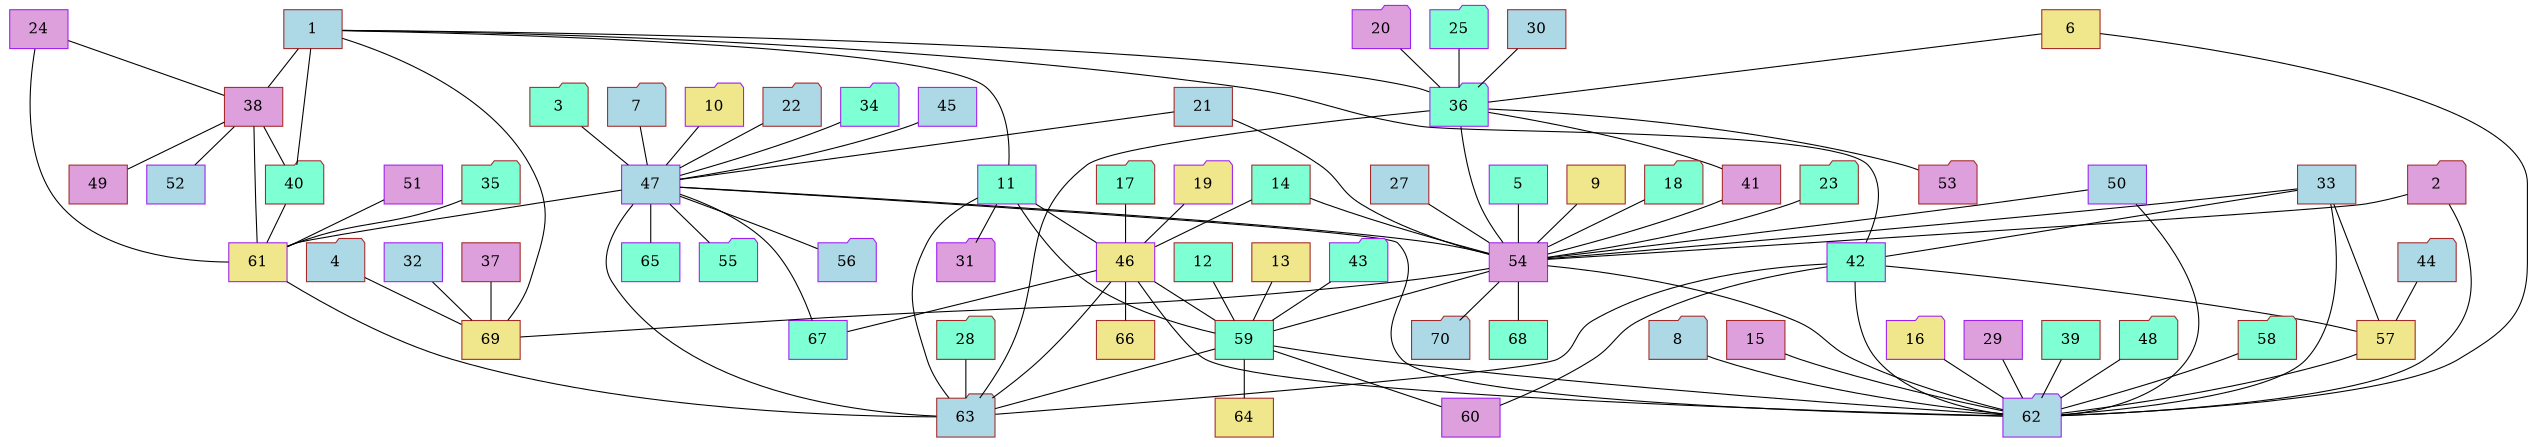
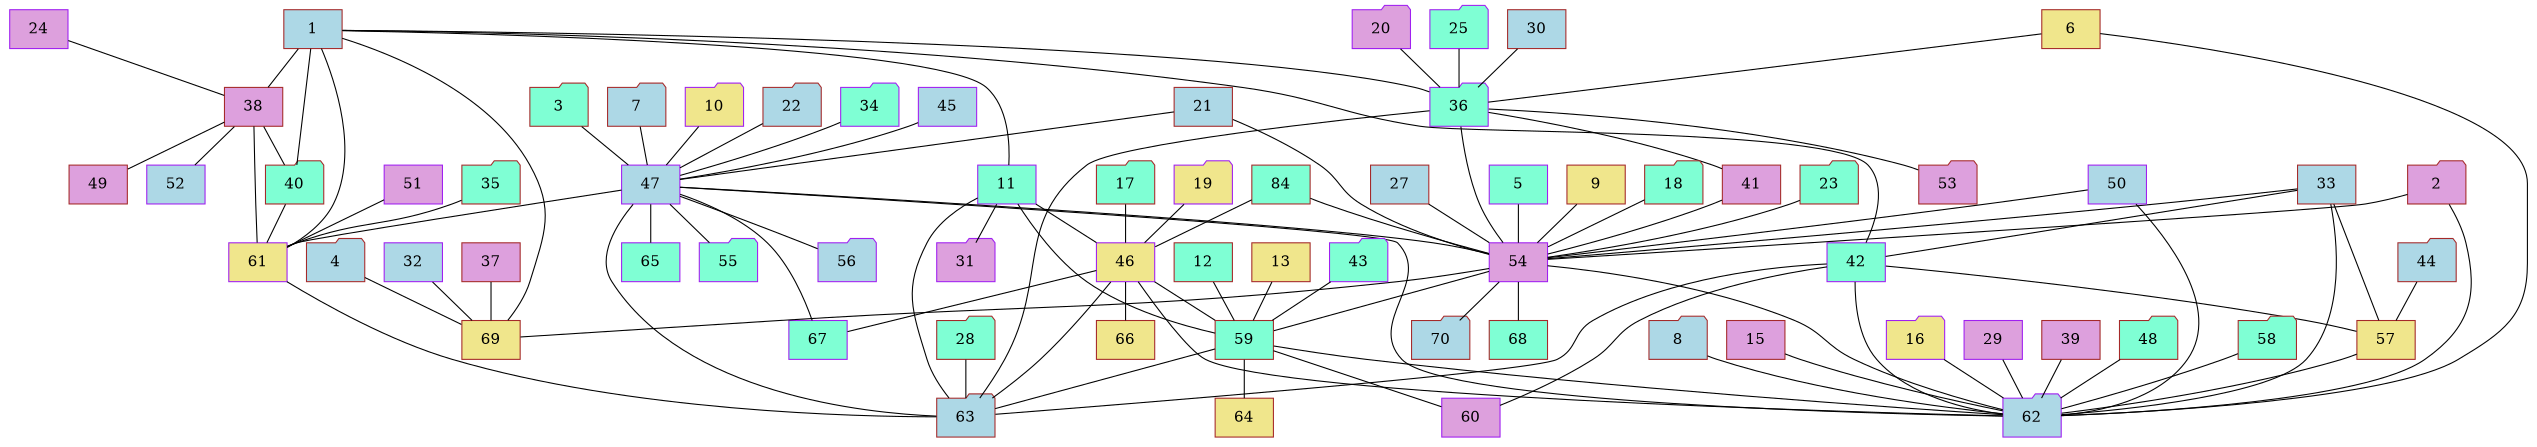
node "14": label "14" -> "84"
edge "24" -- "61": now "1" -- "61"
node "39": fillcolor aquamarine -> plum
